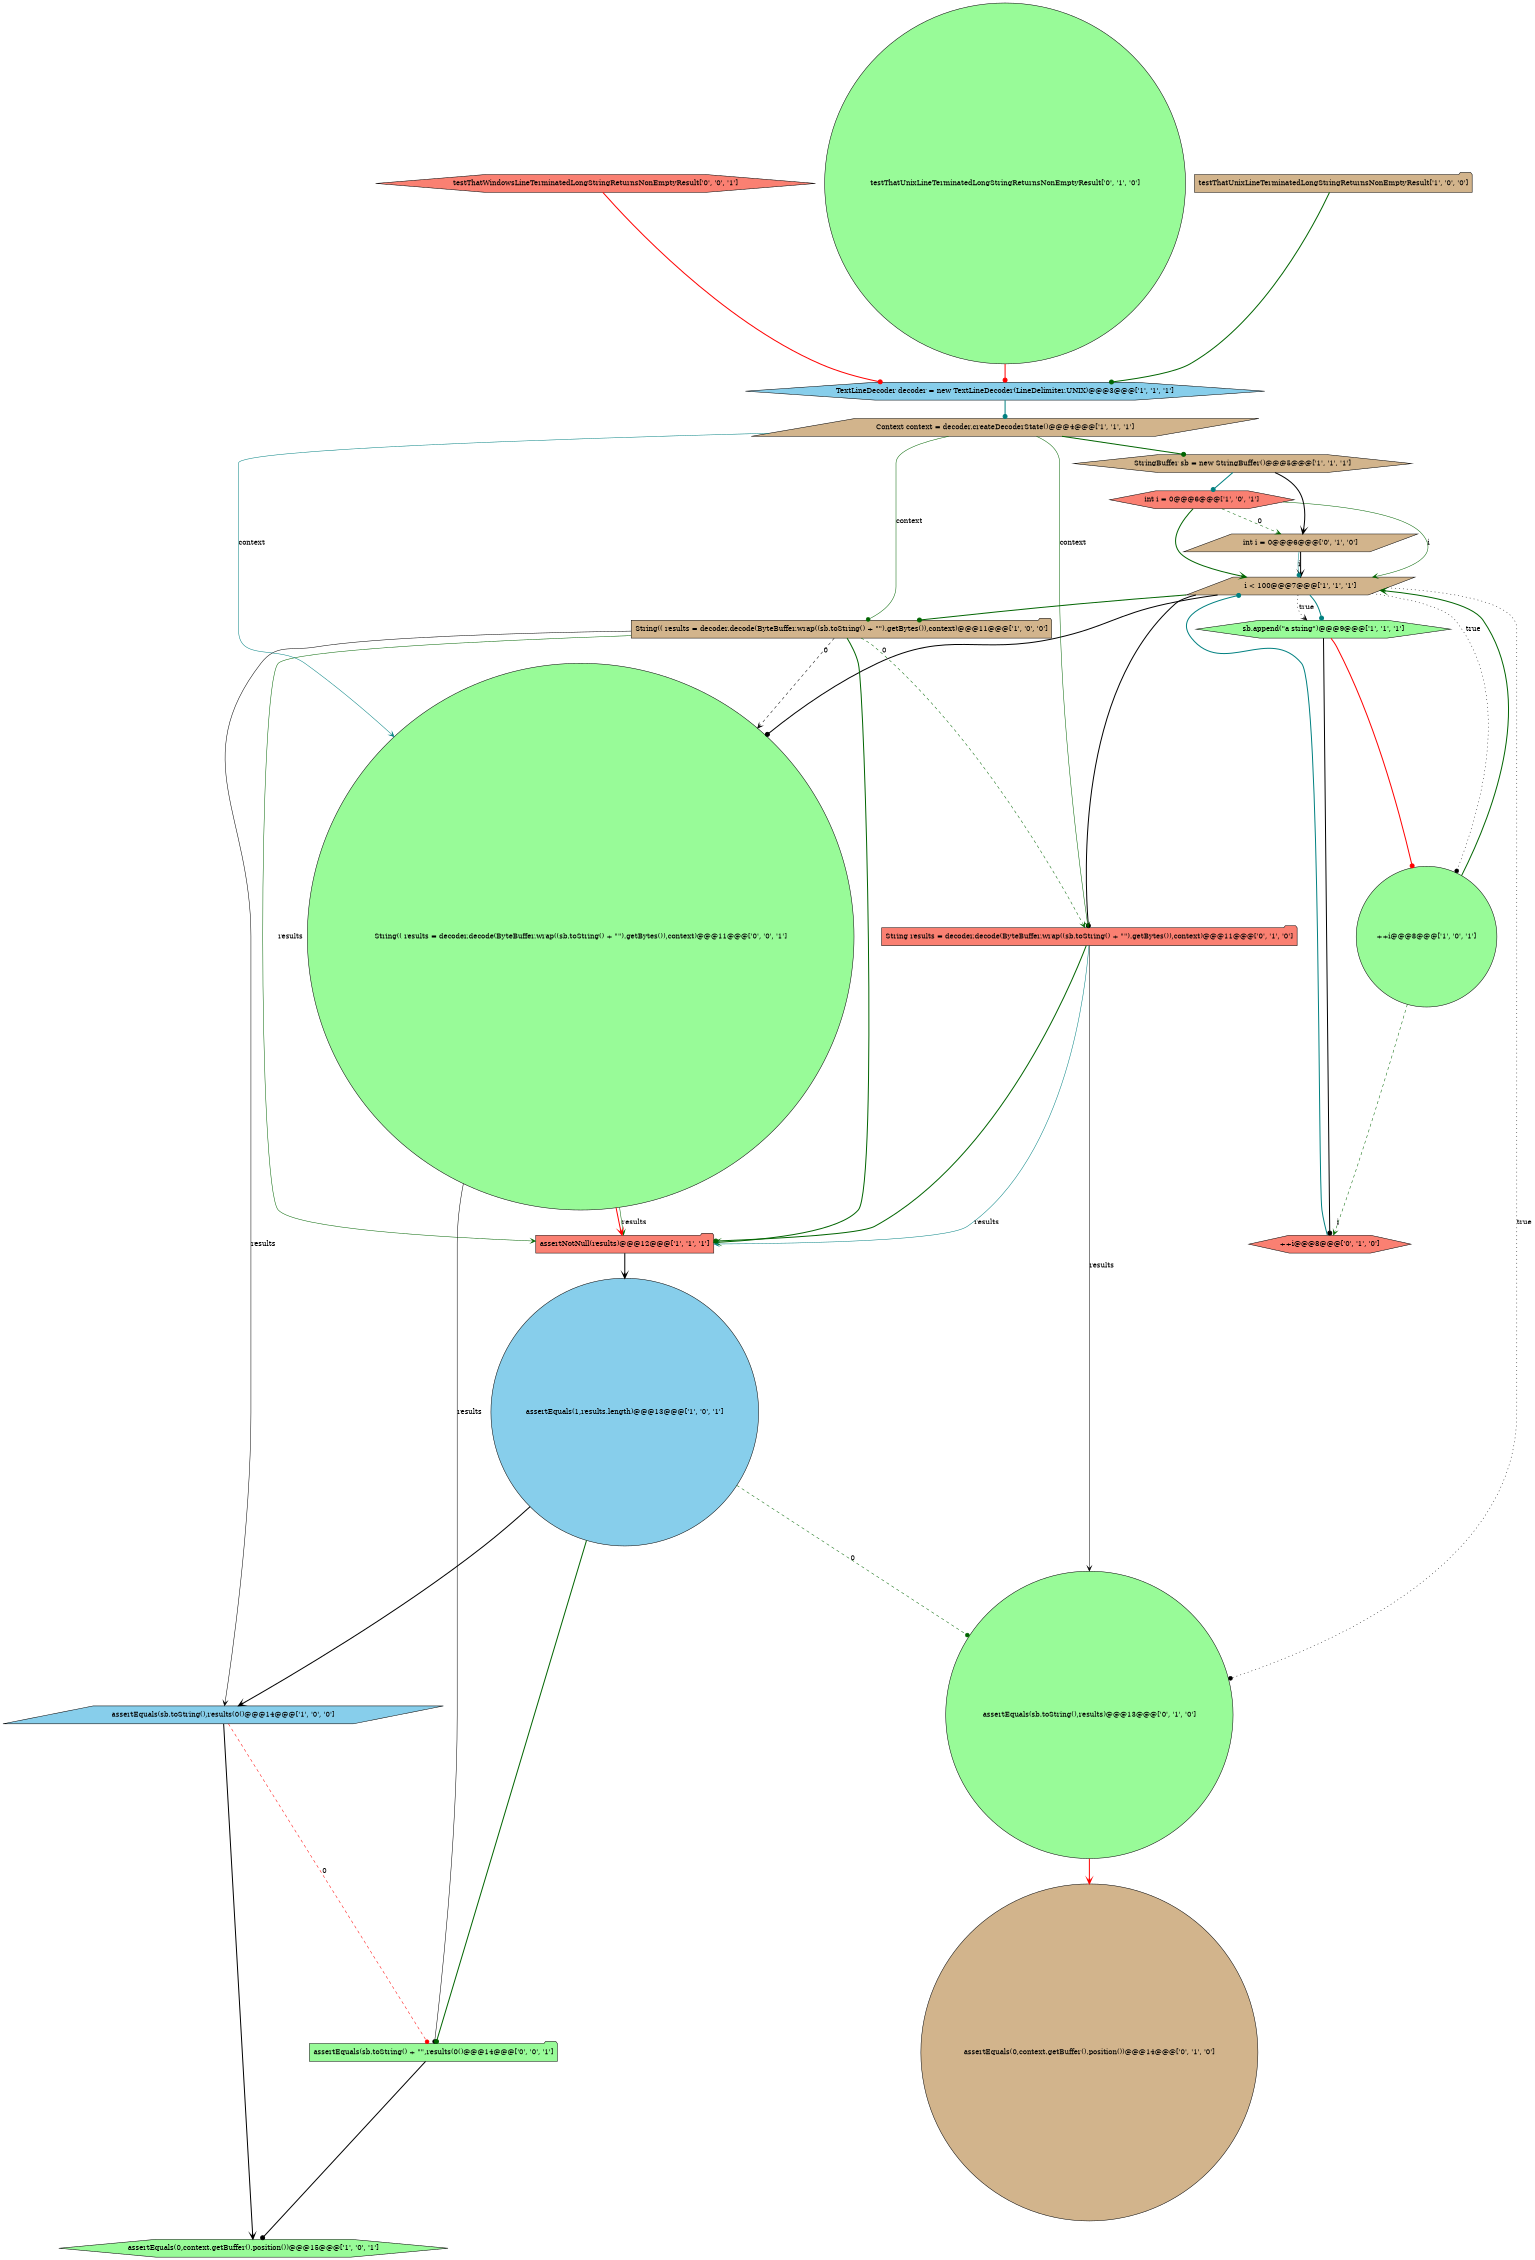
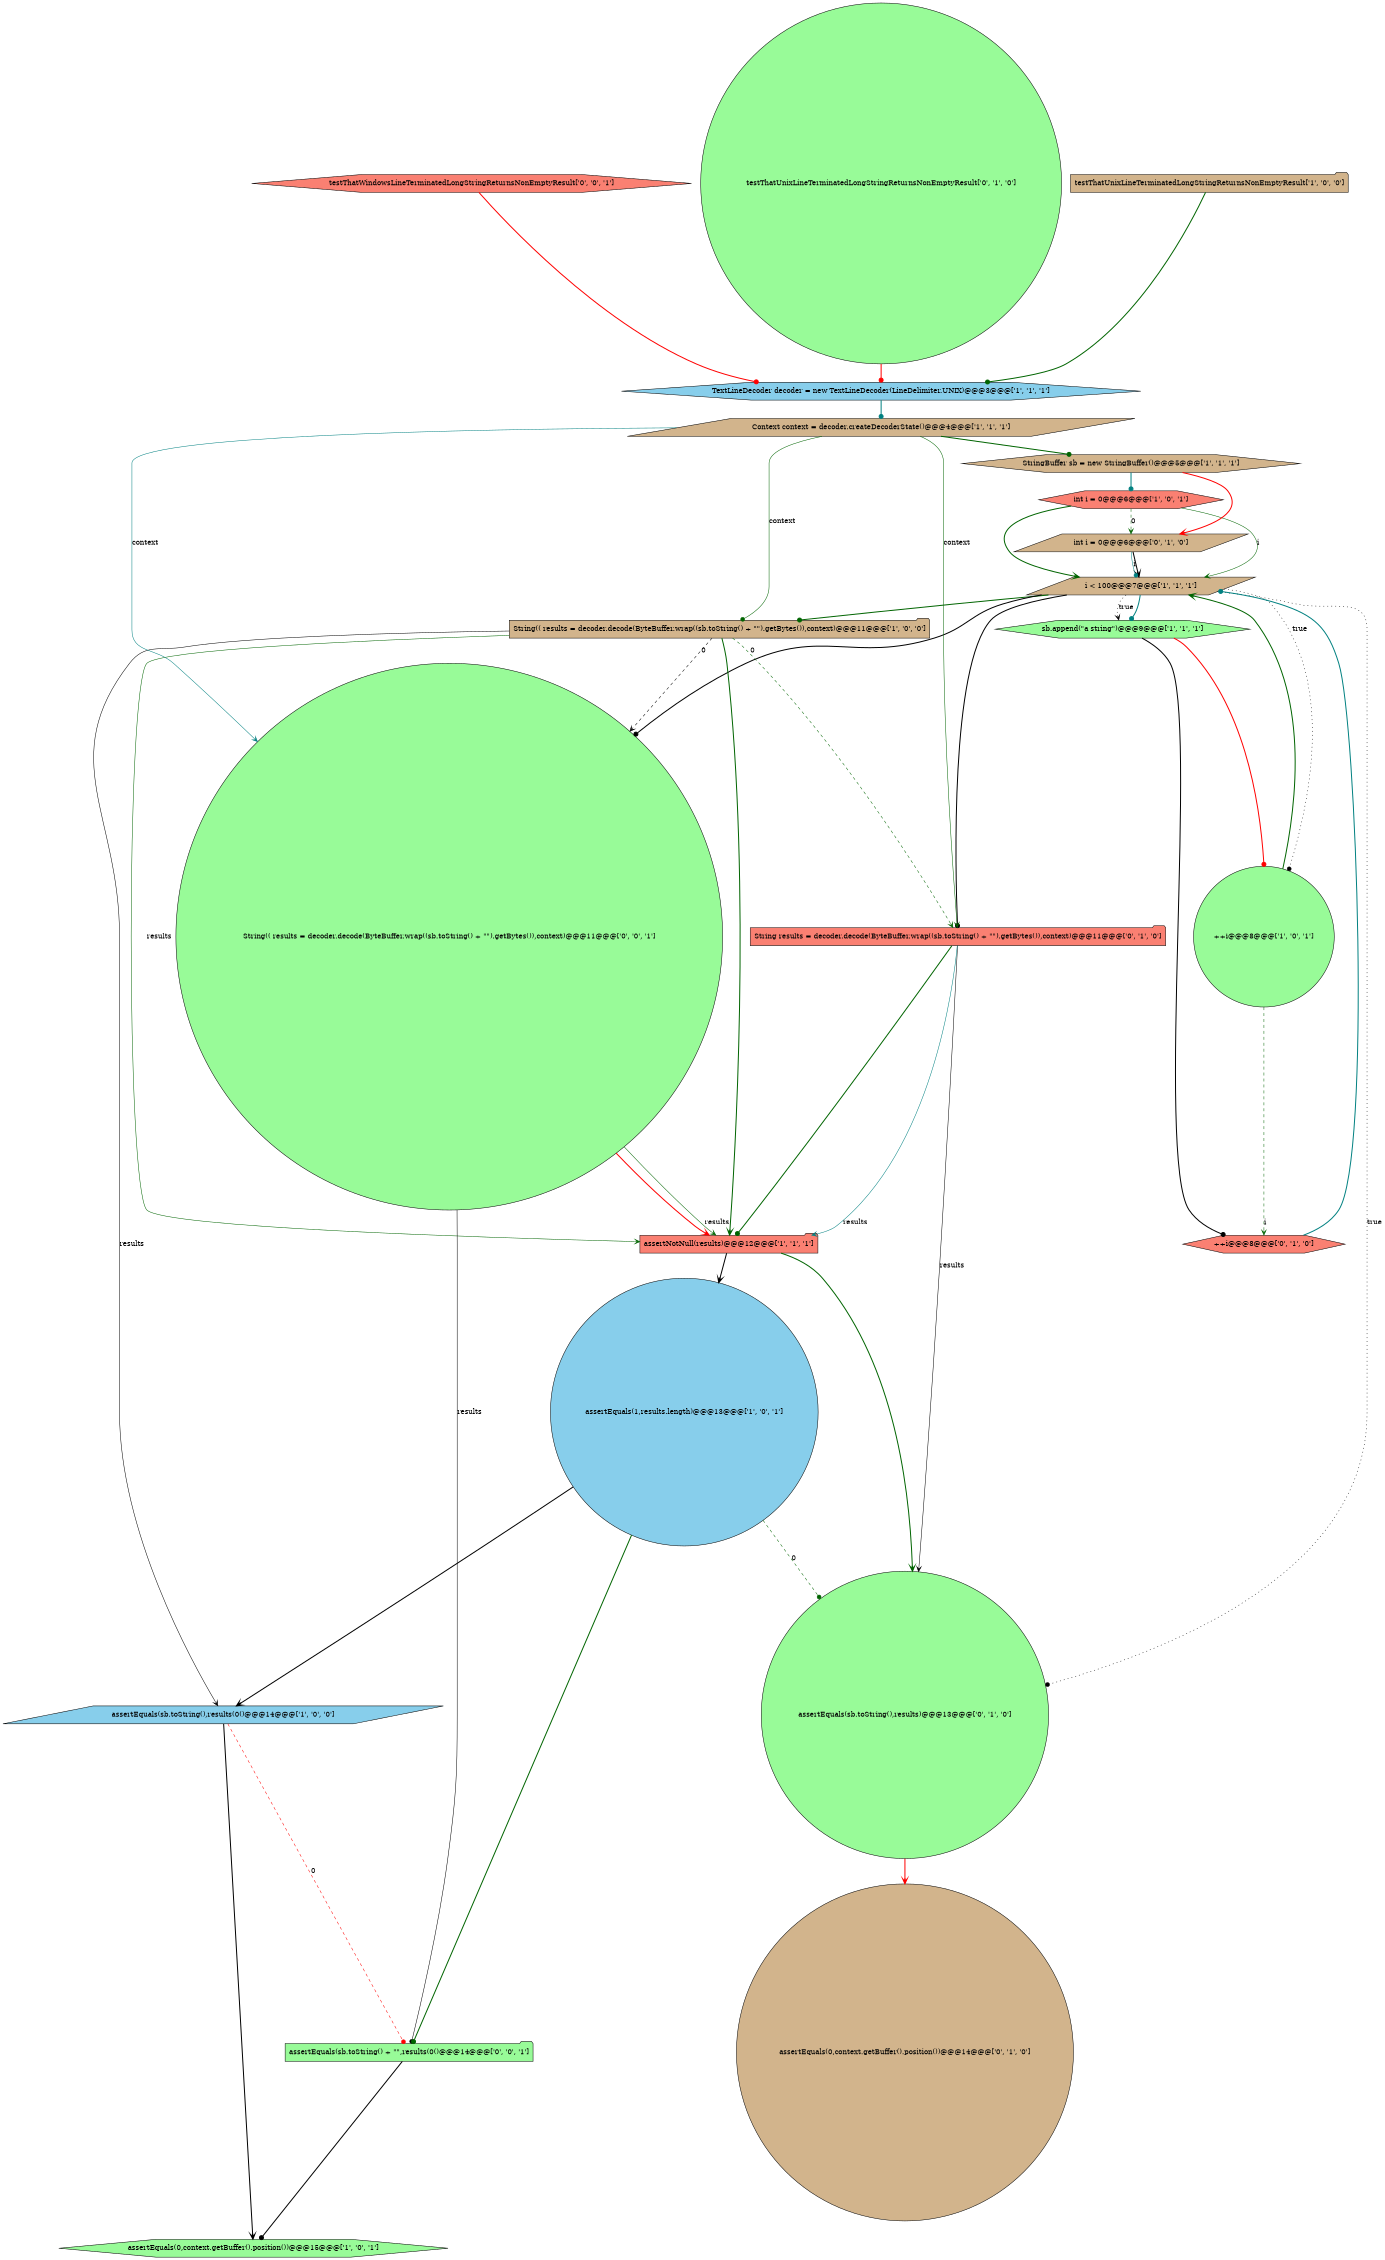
edge "StringBuffer sb = new StringBuffer()@@@5@@@['1', '1', '1']" -> "int i = 0@@@6@@@['0', '1', '0']": color black -> red
edge "assertNotNull(results)@@@12@@@['1', '1', '1']" -> "assertEquals(sb.toString(),results)@@@13@@@['0', '1', '0']": added
